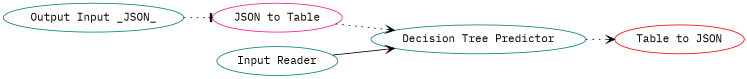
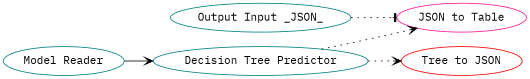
edge "JSON to Table" -> "Decision Tree Predictor": reversed
node "Table to JSON": label "Table to JSON" -> "Tree to JSON"
node "Input Reader": label "Input Reader" -> "Model Reader"
